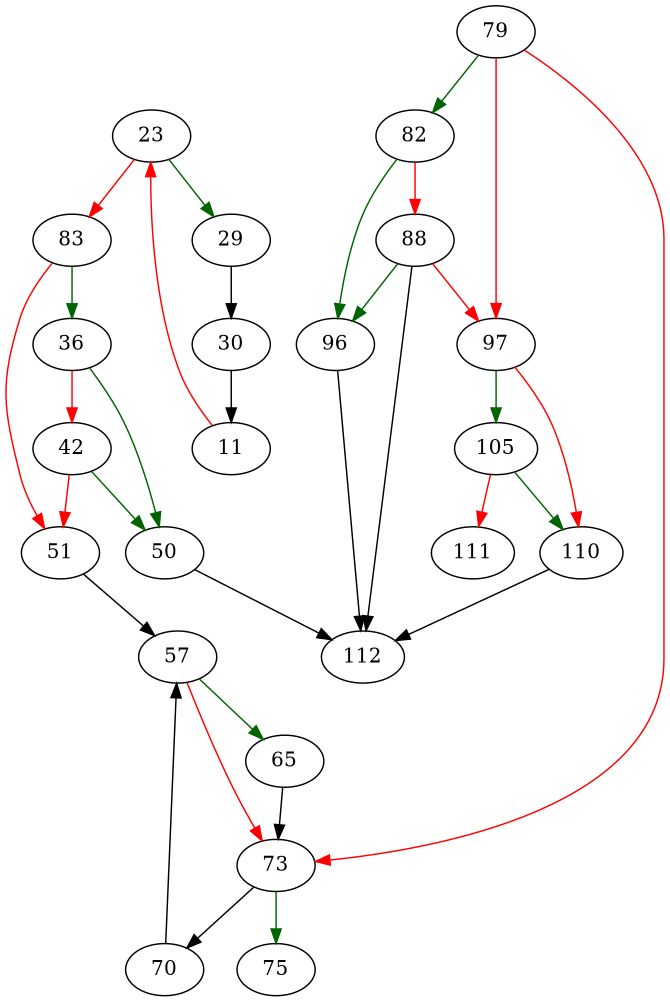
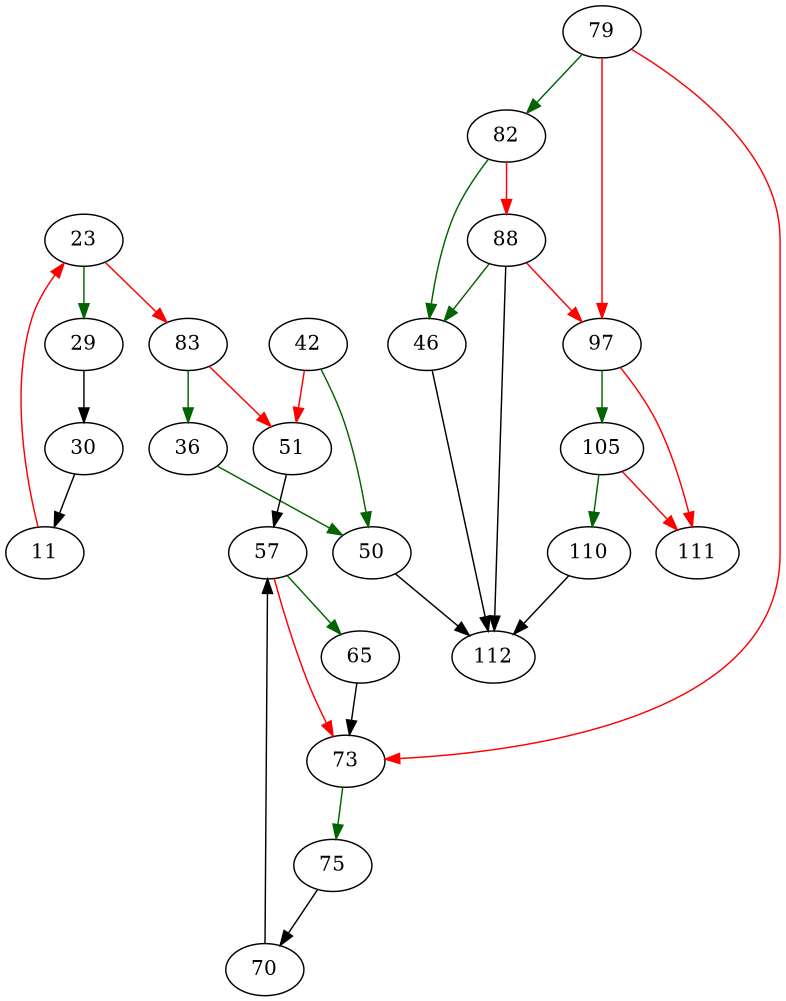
node "96": label "96" -> "46"
edge "36" -> "42": removed
edge "97" -> "110": now "97" -> "111"
edge "73" -> "70": now "75" -> "70"
